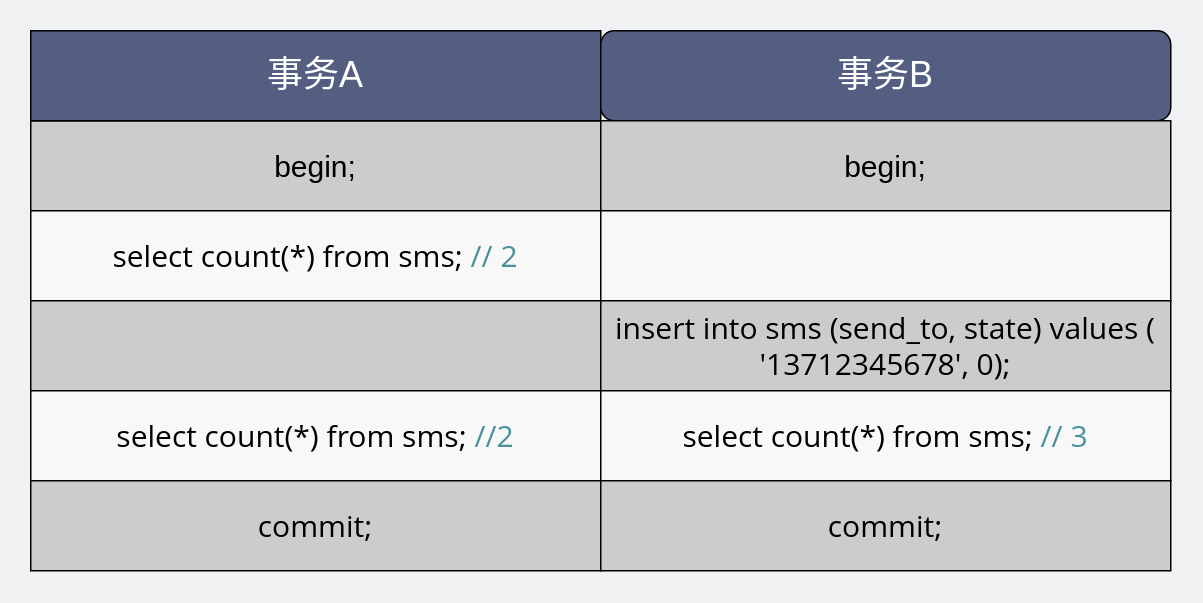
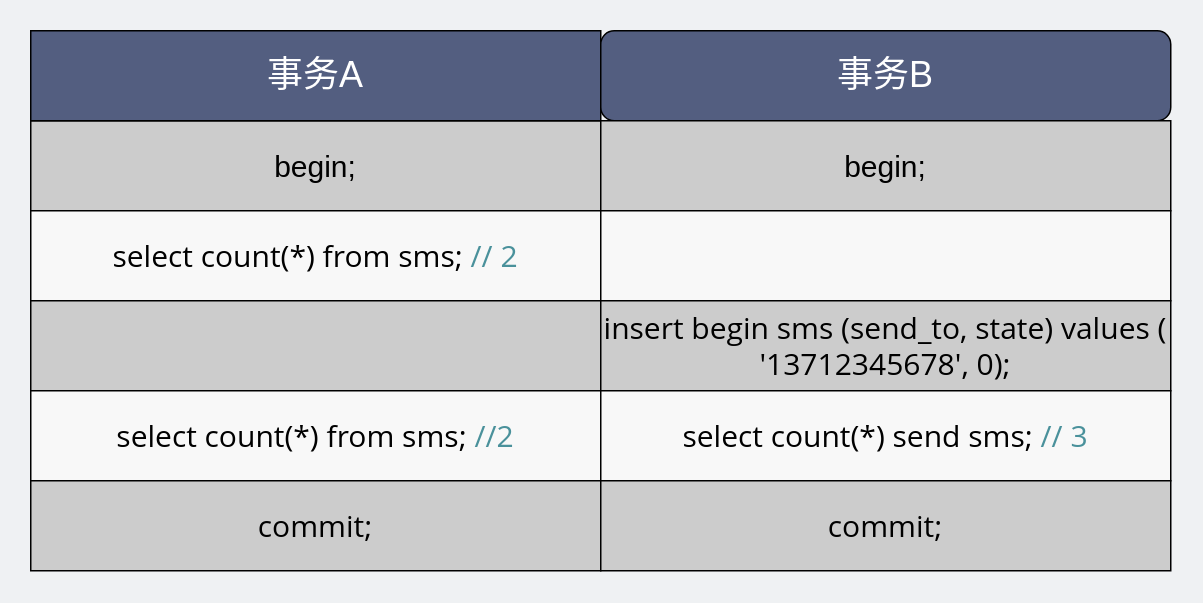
node "insert into sms (send_to, state) values ( '13712345678', 0);": label "insert into sms (send_to, state) values ( '13712345678', 0);" -> "insert begin sms (send_to, state) values ( '13712345678', 0);"
node "select count(*) from sms; // 3": label "select count(*) from sms; // 3" -> "select count(*) send sms; // 3"
